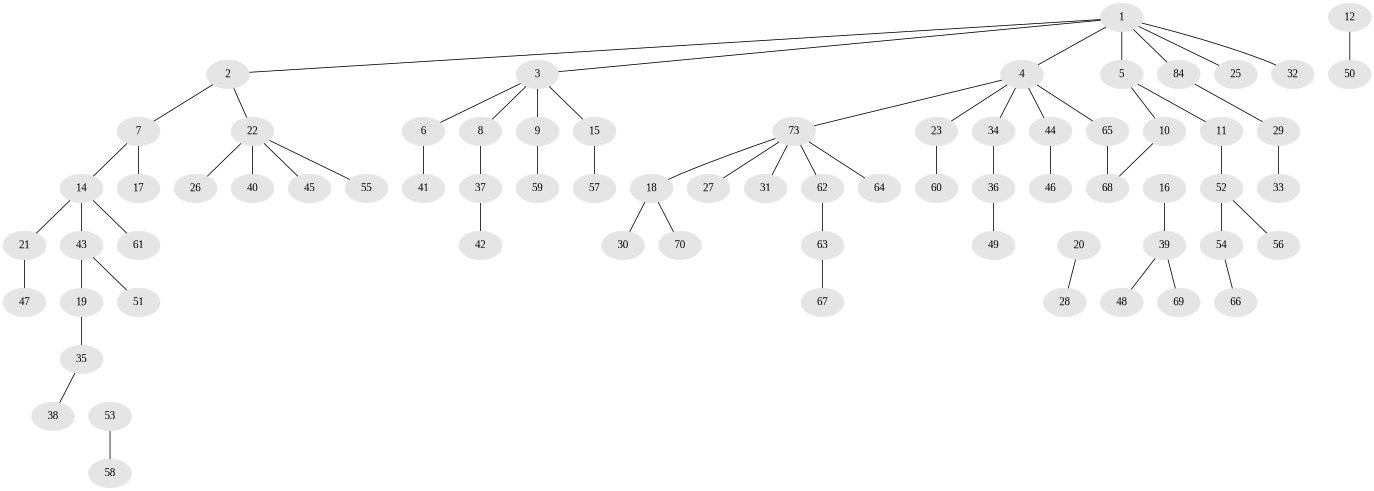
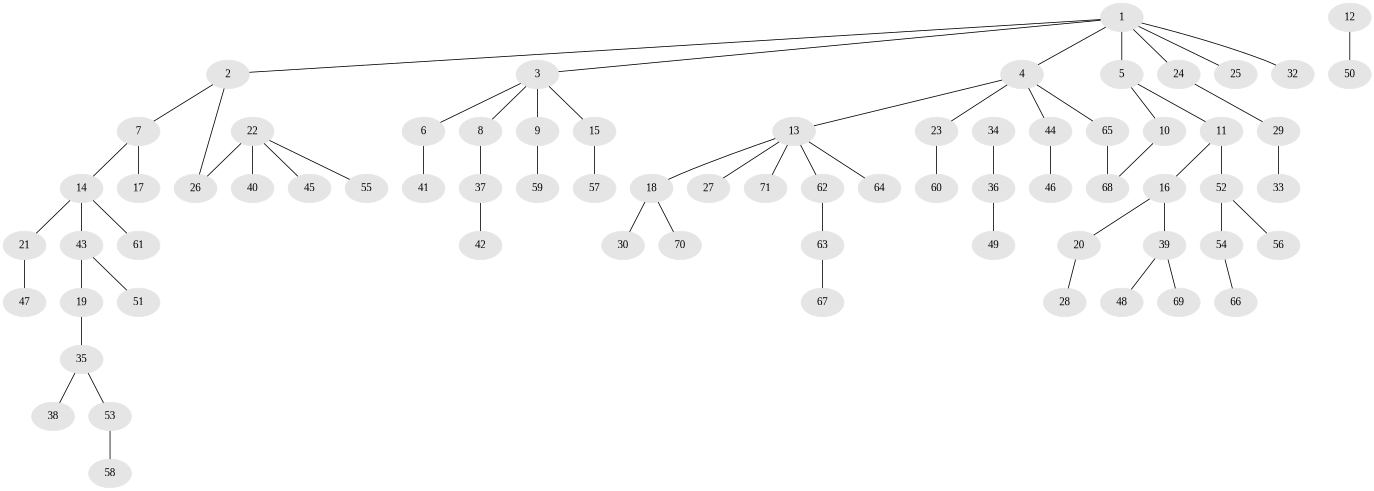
node "84": label "84" -> "24"
edge "2" -- "22": now "2" -- "26"
edge "4" -- "34": removed
node "73": label "73" -> "13"
edge "11" -- "16": added
node "31": label "31" -> "71"
edge "16" -- "20": added
edge "35" -- "53": added
